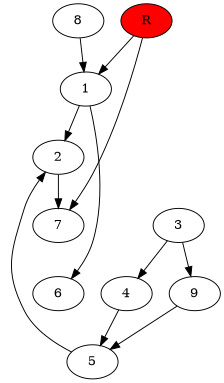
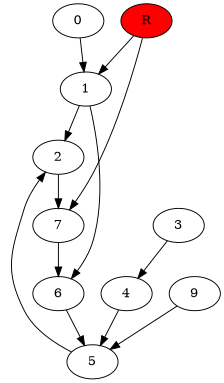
node "8": label "8" -> "0"
edge "7" -> "6": added
edge "3" -> "9": removed
edge "6" -> "5": added
